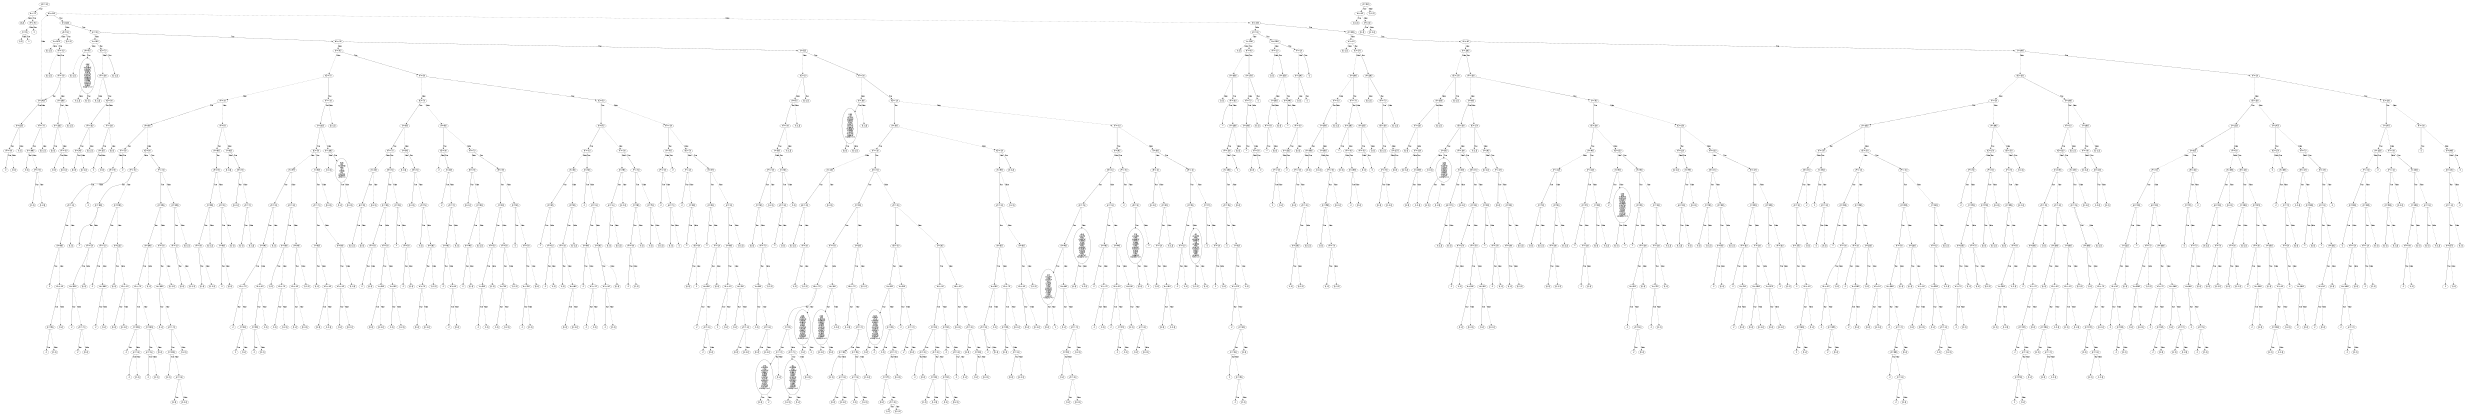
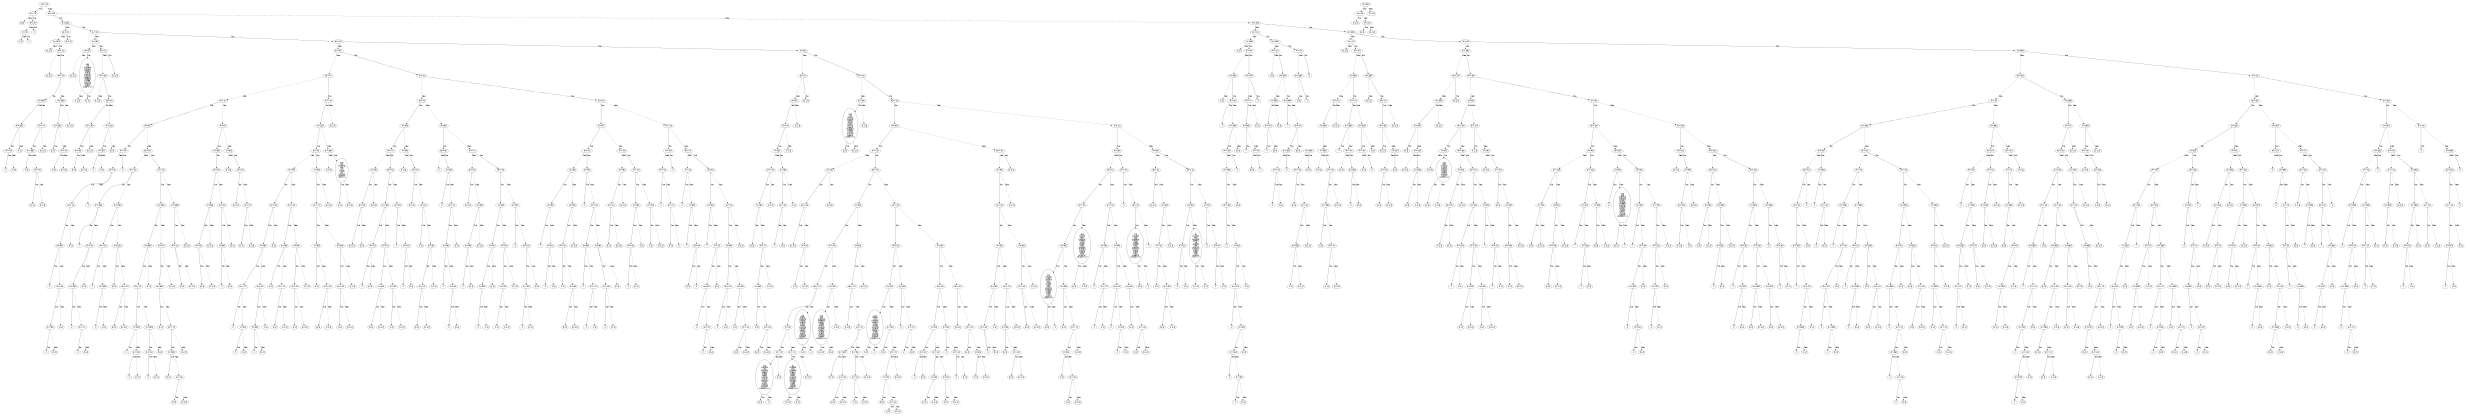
edge "d <= 143.5" -> "vE <= 11.0": now "vE <= -9.0" -> "vE <= 11.0"
edge "d <= 254.5" -> "d <= 243.5": removed, label "True"
